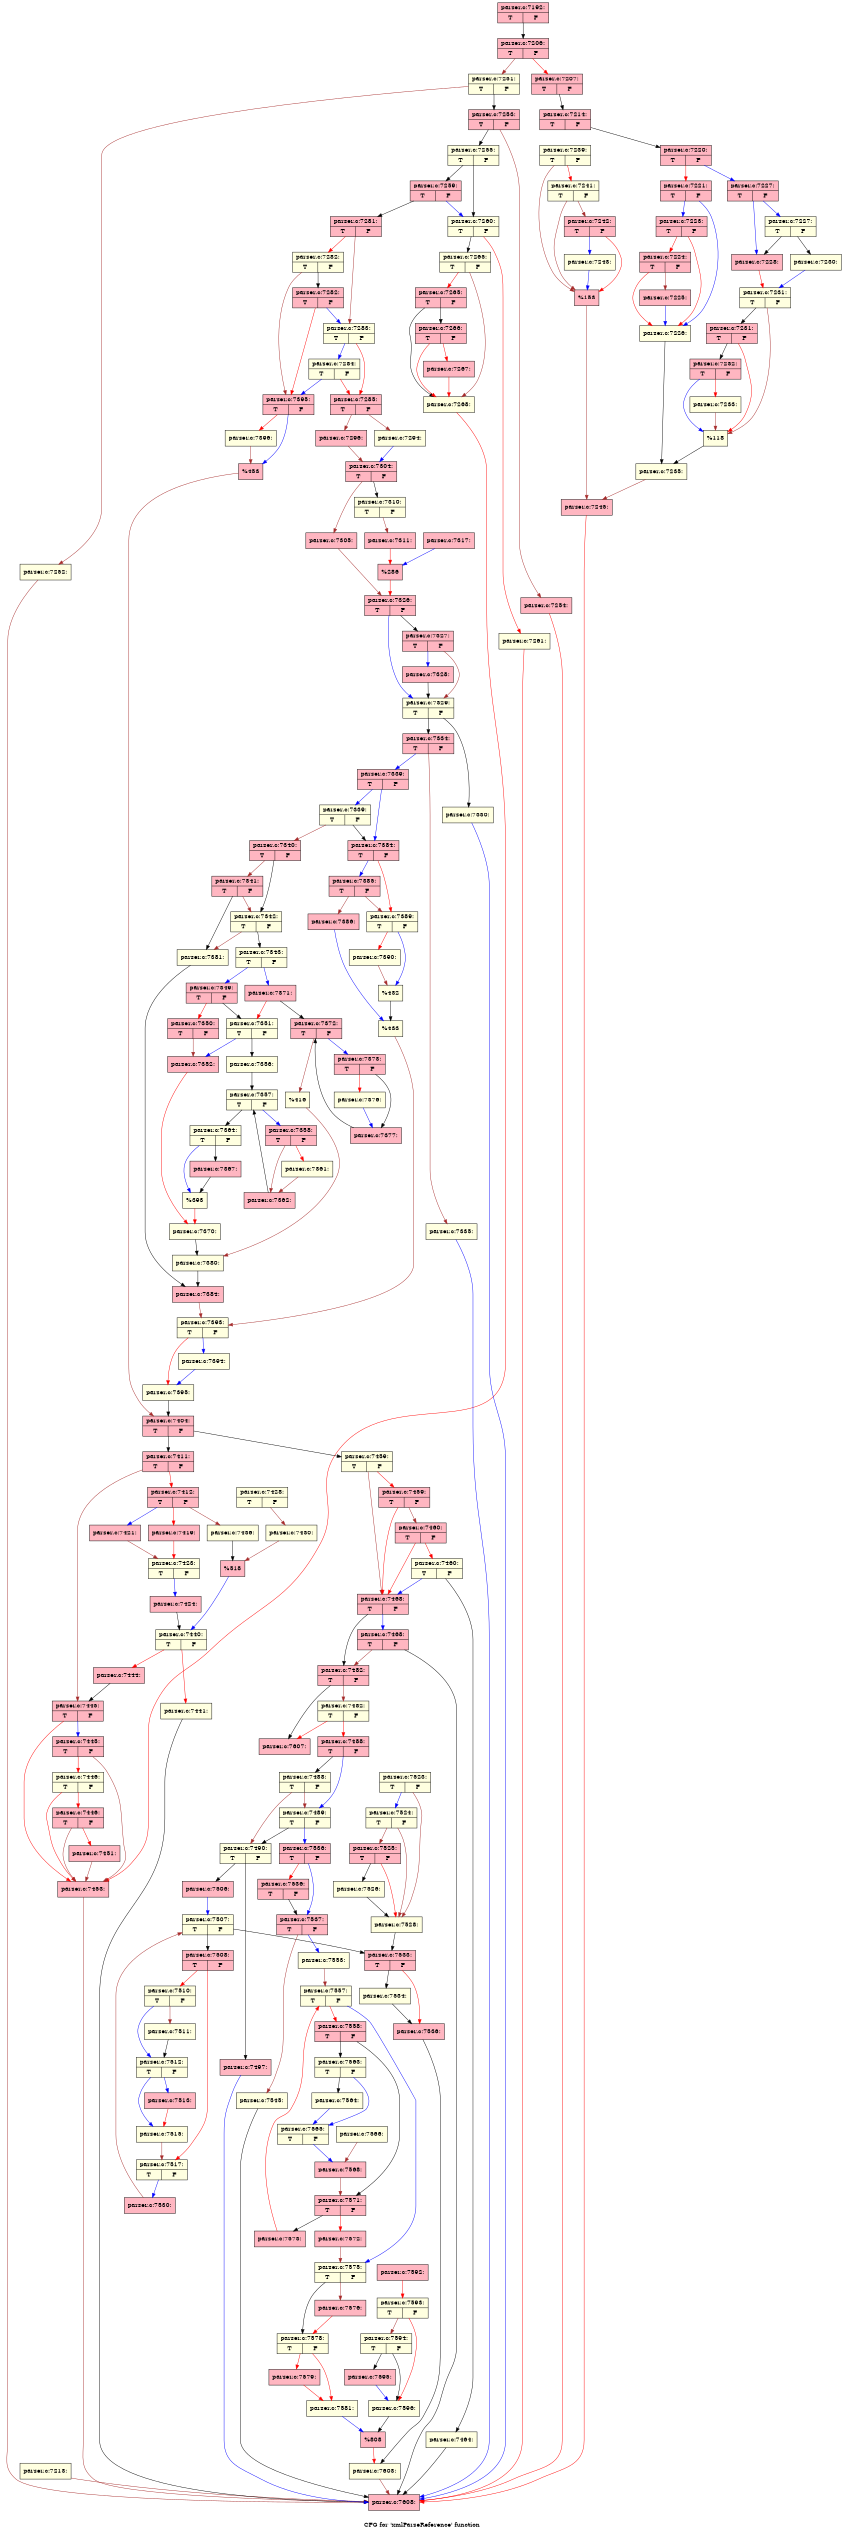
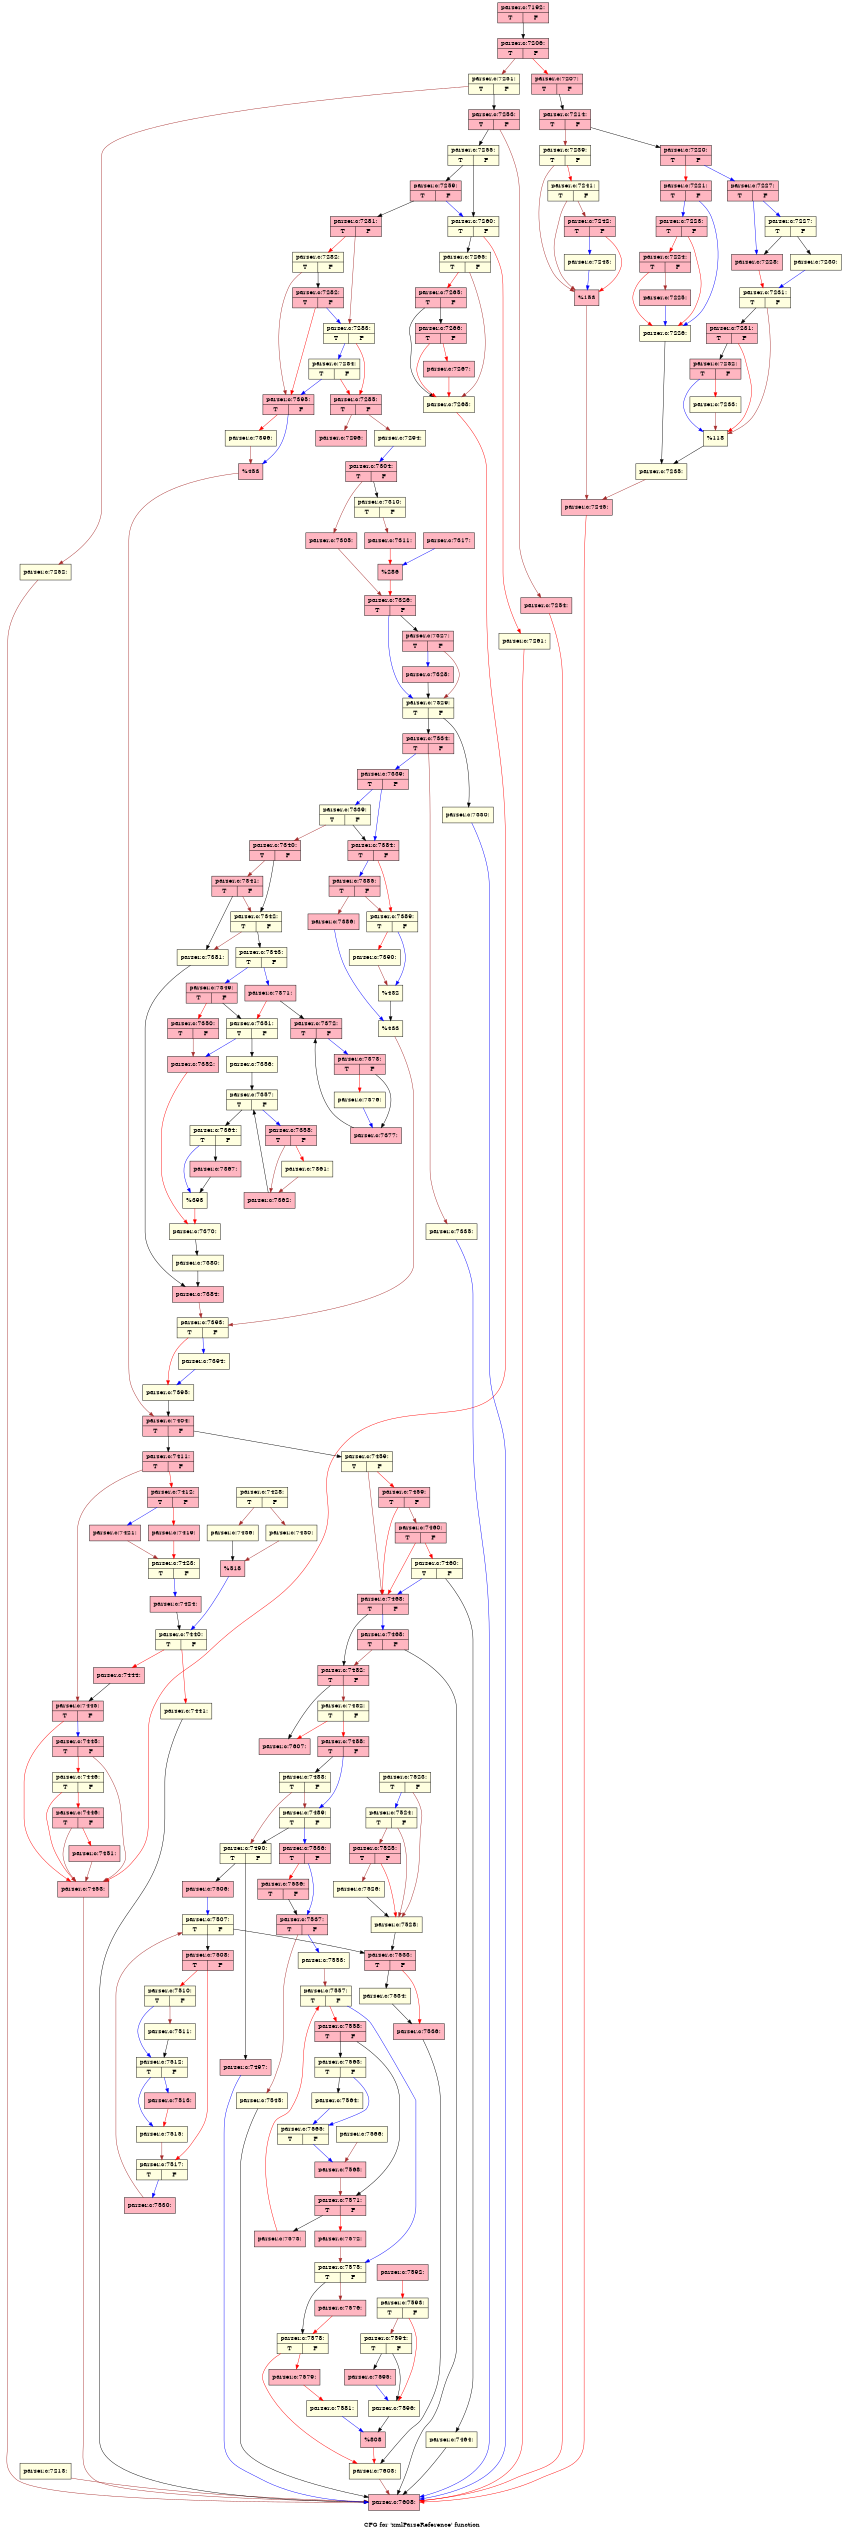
edge "parser.c:7214:" -> "parser.c:7239:": added
edge "parser.c:7296:" -> "parser.c:7304:": removed
node "%416": removed
edge "parser.c:7412:" -> "parser.c:7436:": now "parser.c:7428:" -> "parser.c:7436:"
edge "parser.c:7525:" -> "parser.c:7526:": color black -> brown
edge "parser.c:7578:" -> "parser.c:7581:": now "parser.c:7578:" -> "parser.c:7603:"
